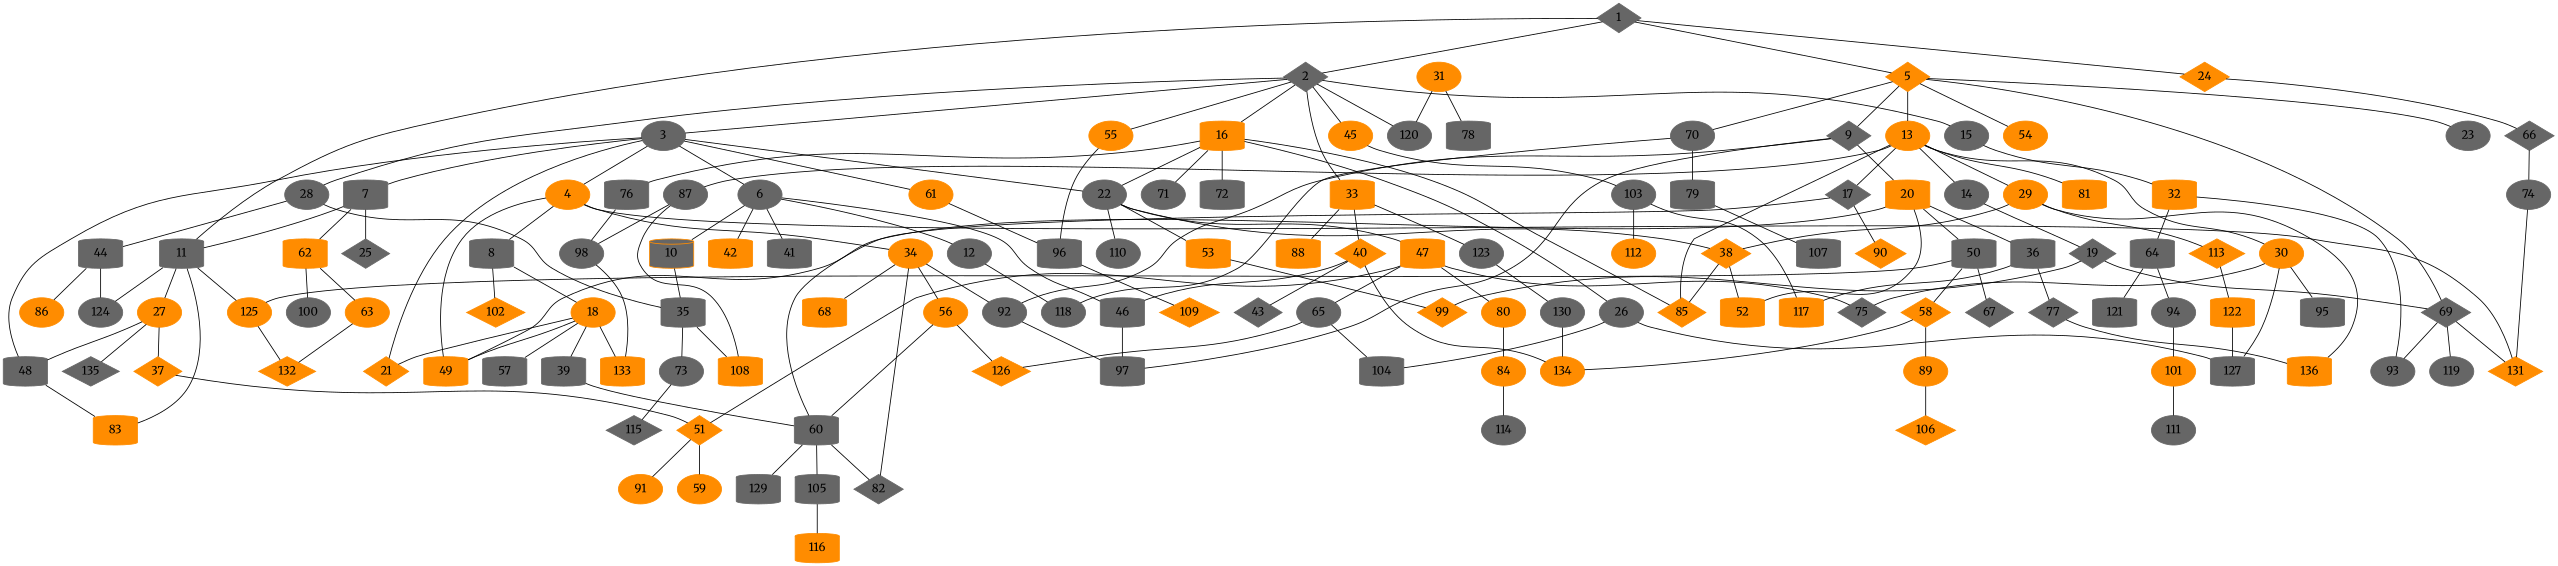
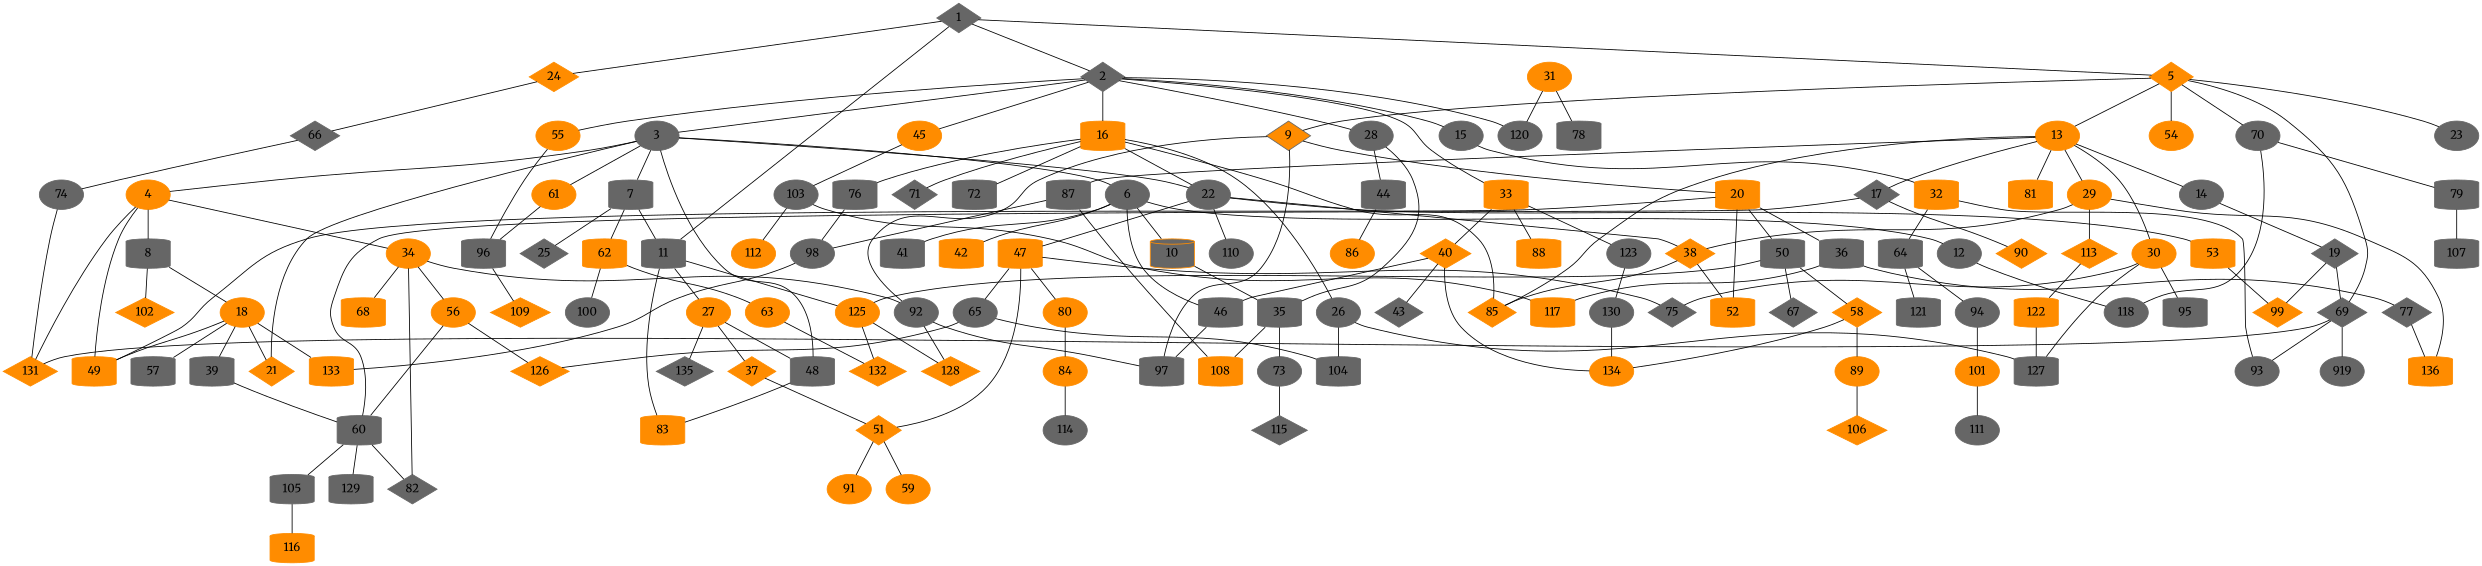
node "9": fillcolor gray40 -> darkorange
node "87": shape ellipse -> cylinder
node "71": shape ellipse -> diamond
node "124": removed
node "128": added
node "119": label "119" -> "919"
